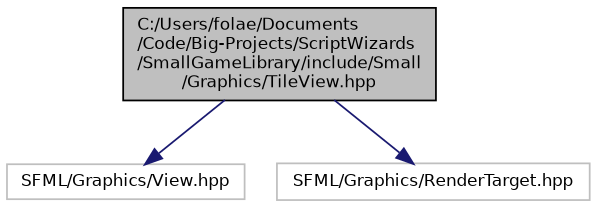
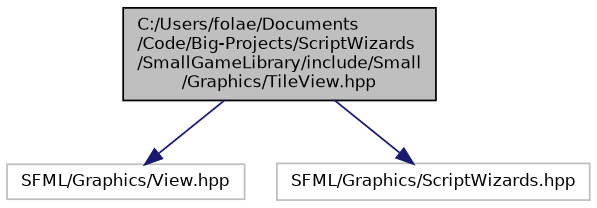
node "SFML/Graphics/RenderTarget.hpp": label "SFML/Graphics/RenderTarget.hpp" -> "SFML/Graphics/ScriptWizards.hpp"
